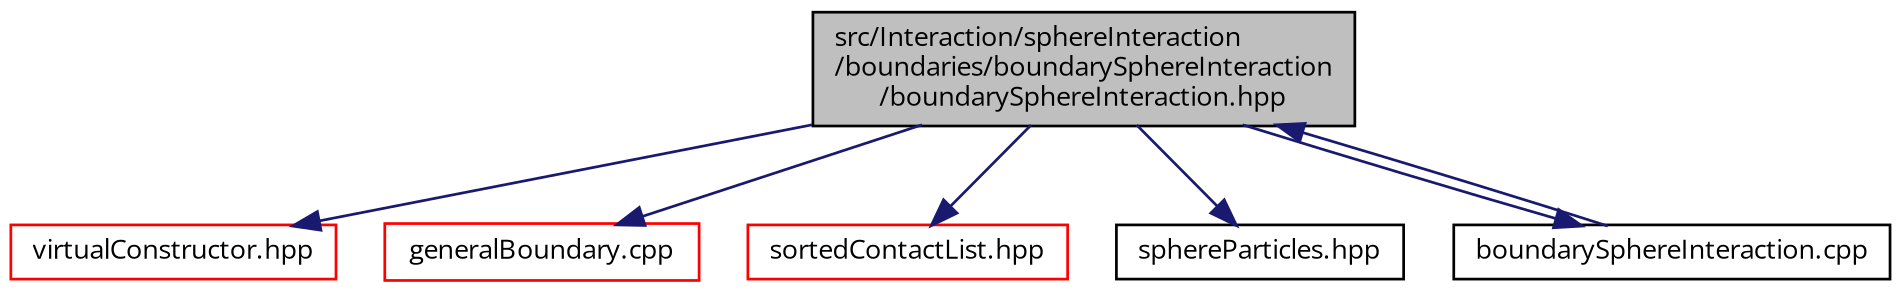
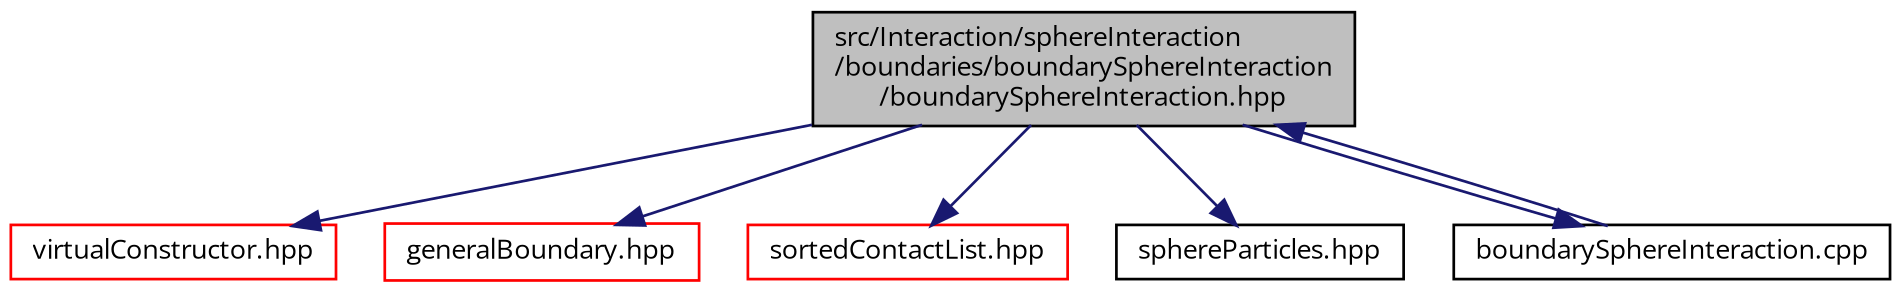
node "generalBoundary.cpp": label "generalBoundary.cpp" -> "generalBoundary.hpp"
